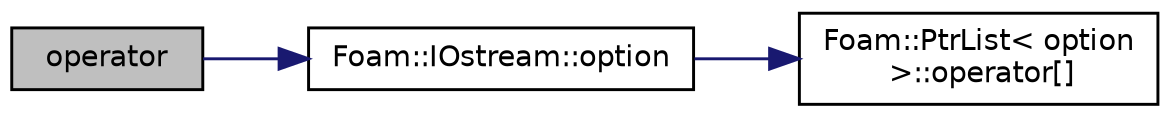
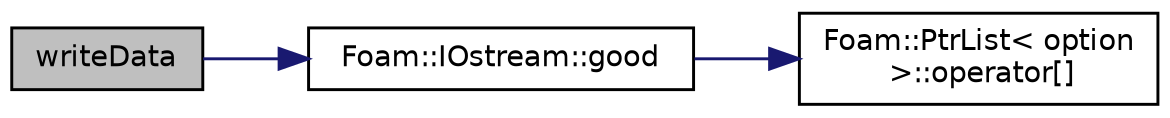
node "operator": label "operator" -> "writeData"
node "Foam::IOstream::option": label "Foam::IOstream::option" -> "Foam::IOstream::good"
